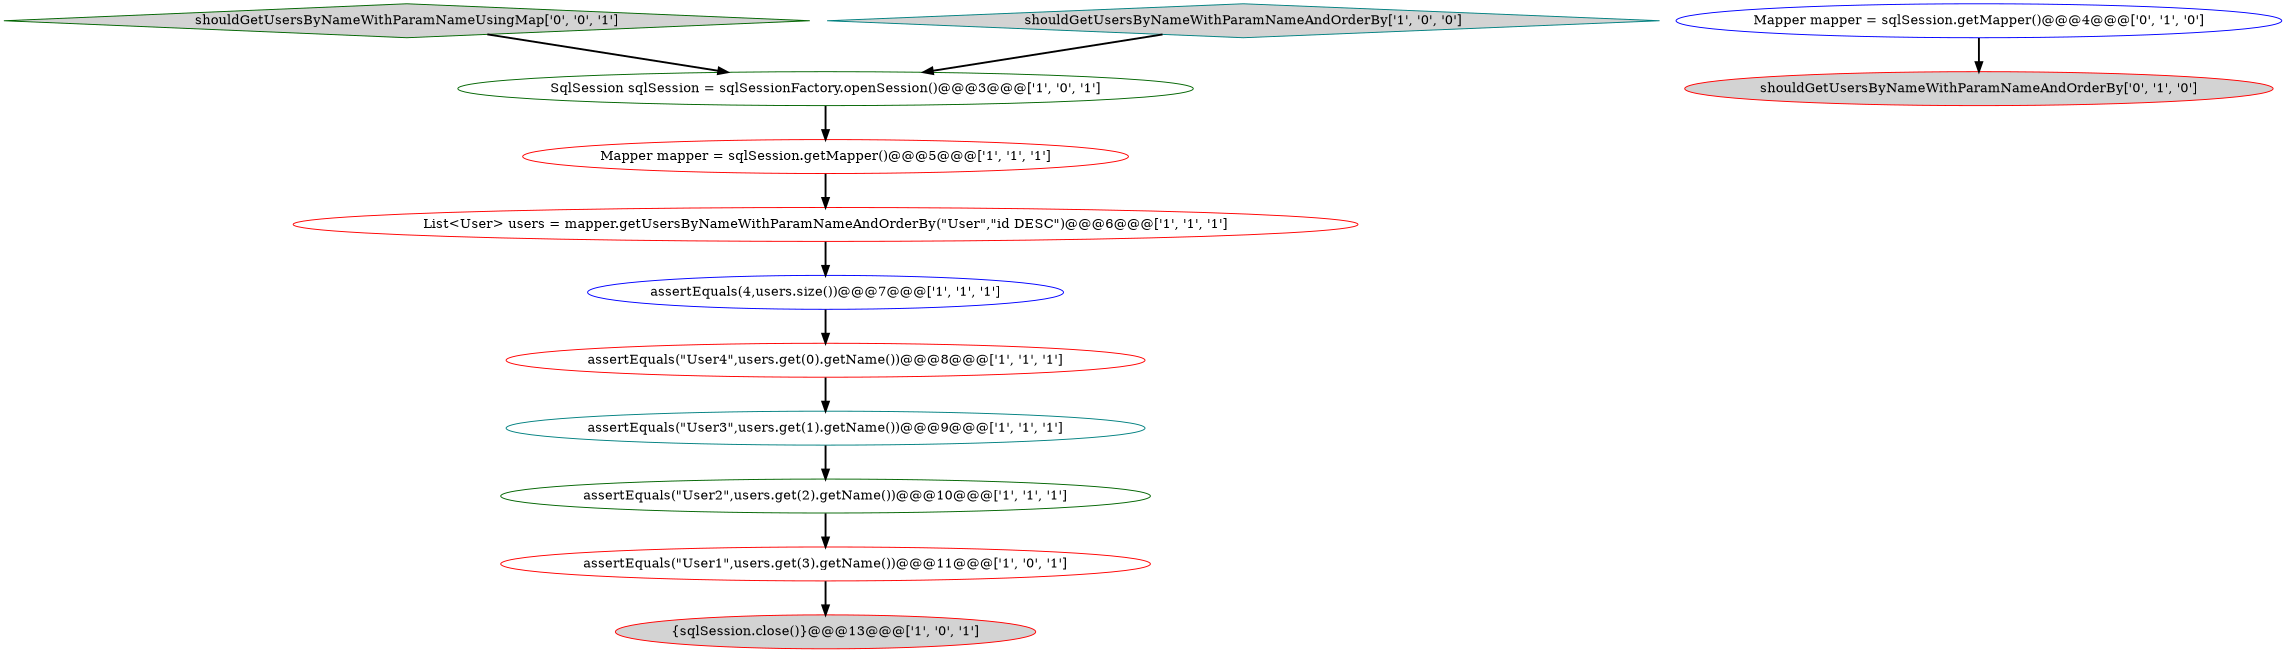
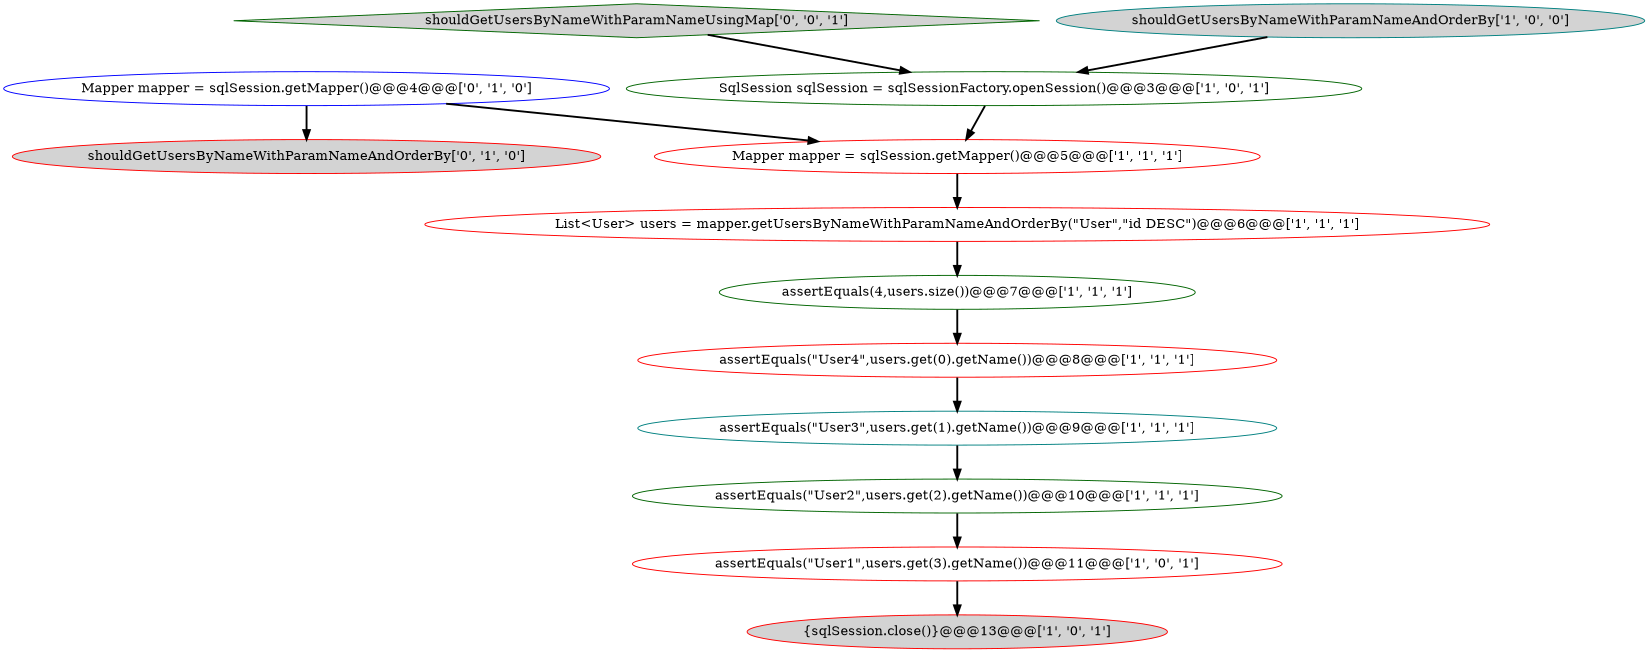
node "shouldGetUsersByNameWithParamNameAndOrderBy['1', '0', '0']": shape diamond -> ellipse
edge "Mapper mapper = sqlSession.getMapper()@@@4@@@['0', '1', '0']" -> "Mapper mapper = sqlSession.getMapper()@@@5@@@['1', '1', '1']": added
node "assertEquals(4,users.size())@@@7@@@['1', '1', '1']": color blue -> darkgreen
